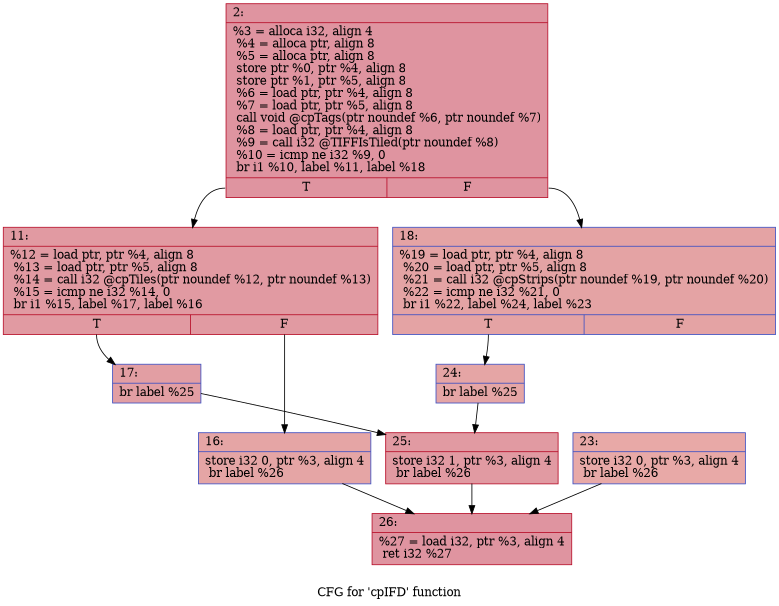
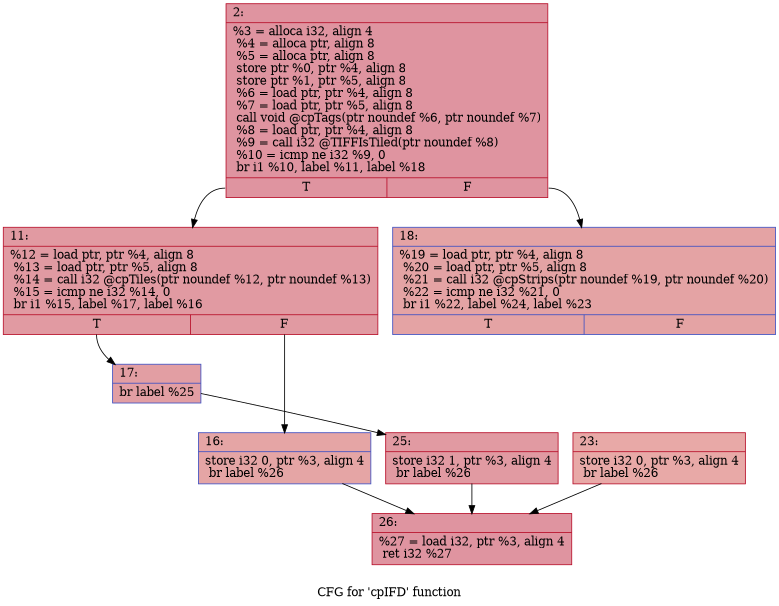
node "24:": removed
node "23:": color #3d50c3ff -> #b70d28ff
